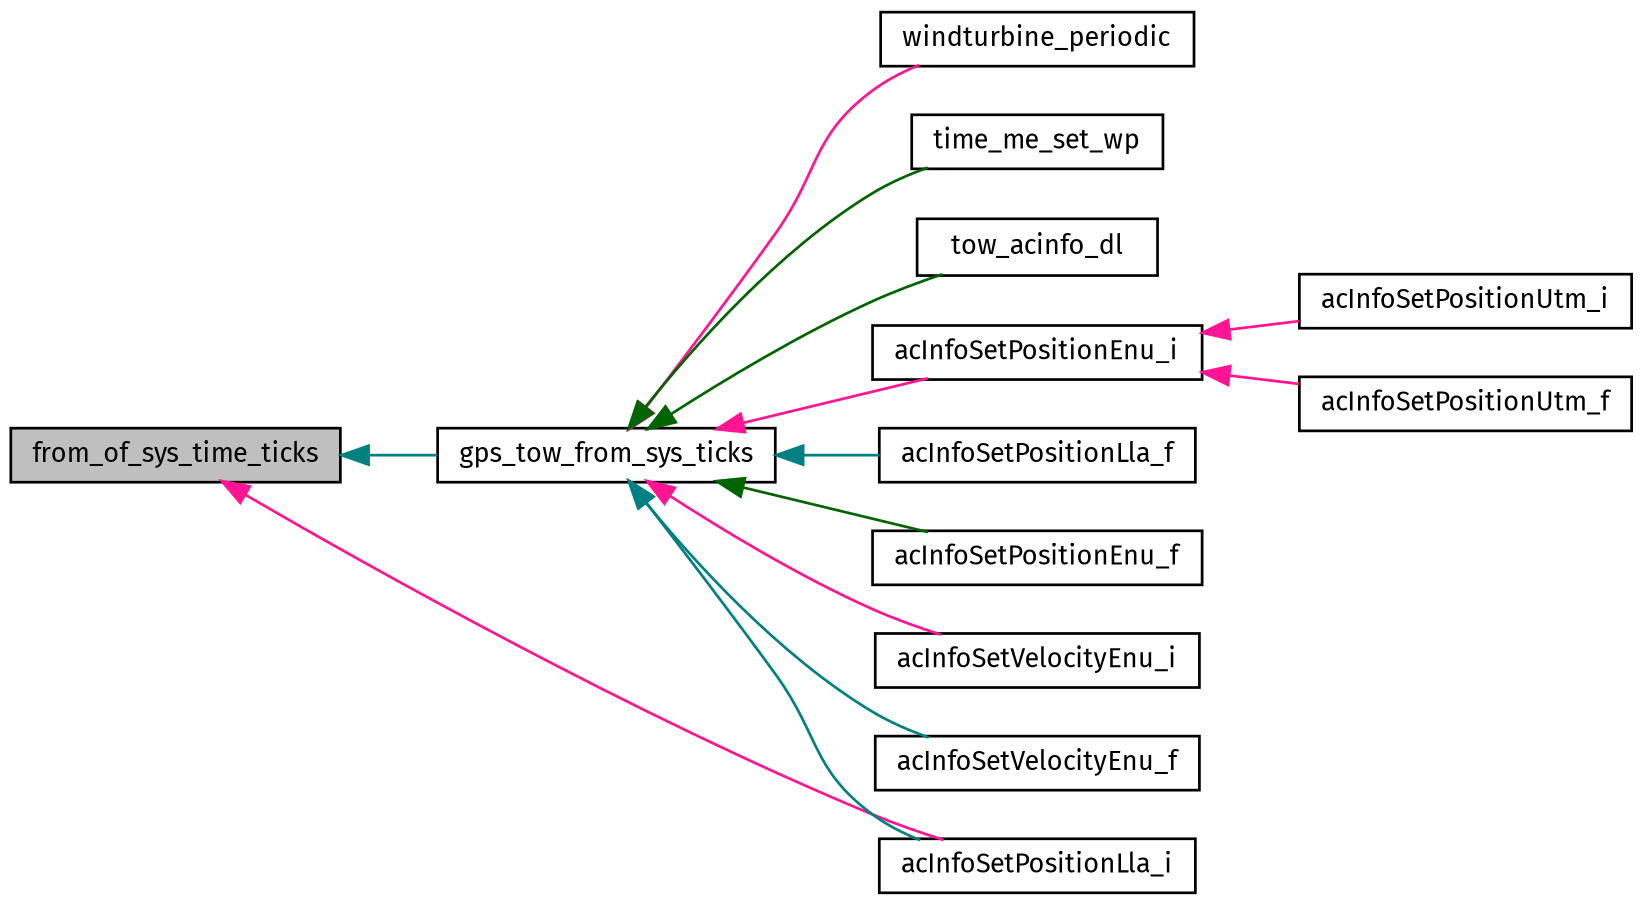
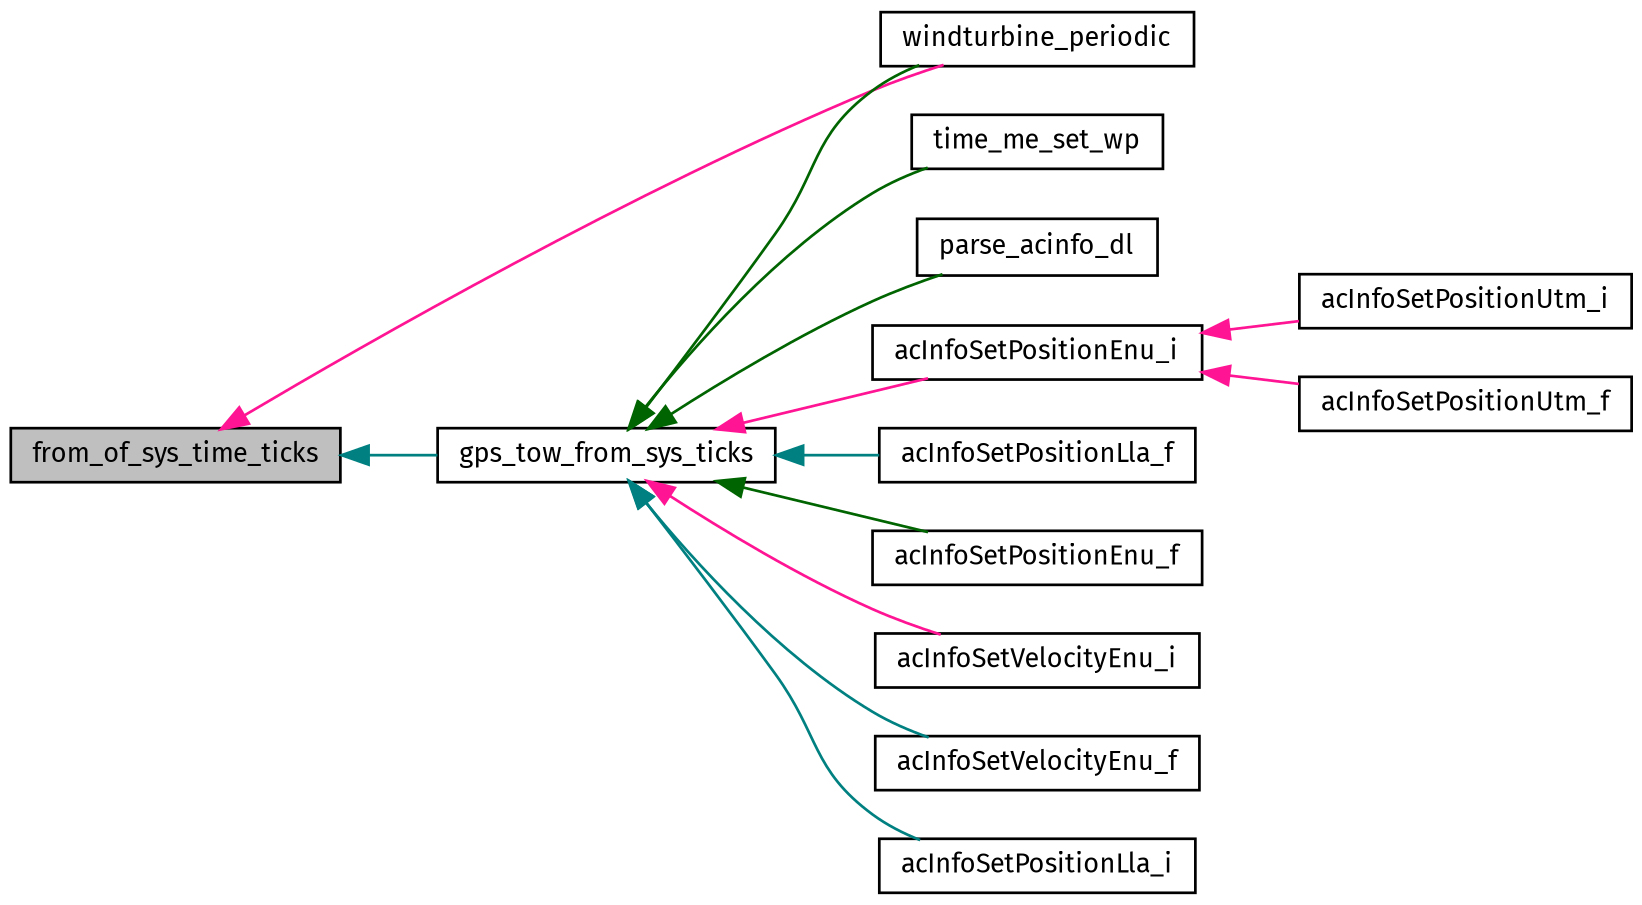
edge "windturbine_periodic" -> "gps_tow_from_sys_ticks": color deeppink -> darkgreen
node "tow_acinfo_dl": label "tow_acinfo_dl" -> "parse_acinfo_dl"
edge "acInfoSetPositionLla_i" -> "from_of_sys_time_ticks": now "windturbine_periodic" -> "from_of_sys_time_ticks"
